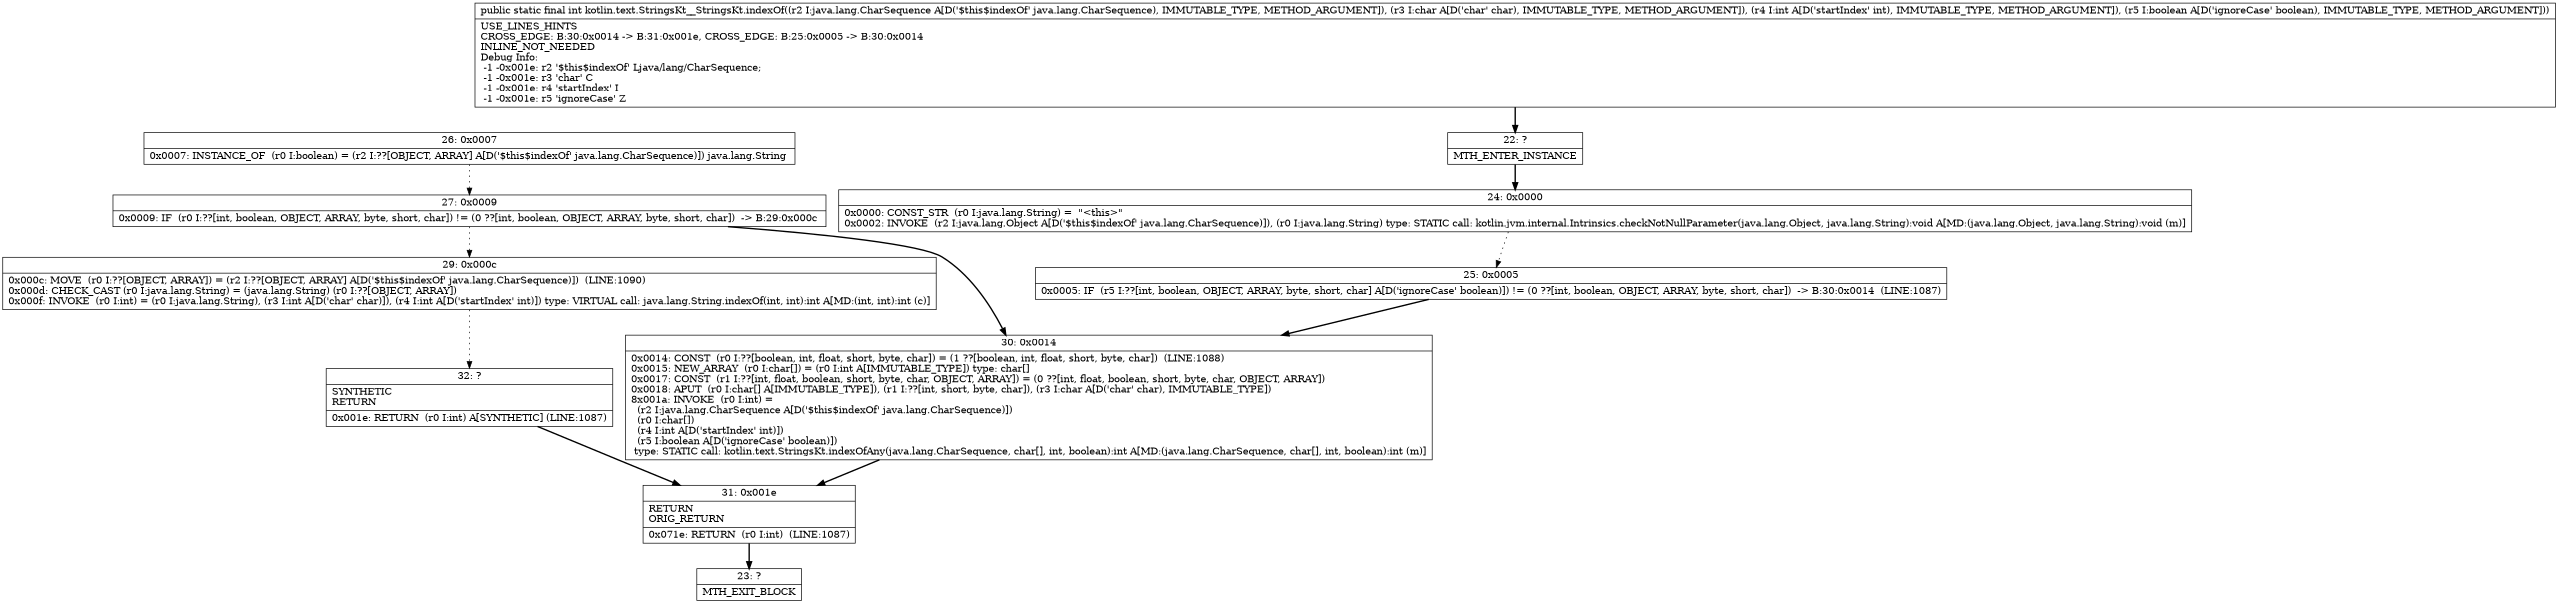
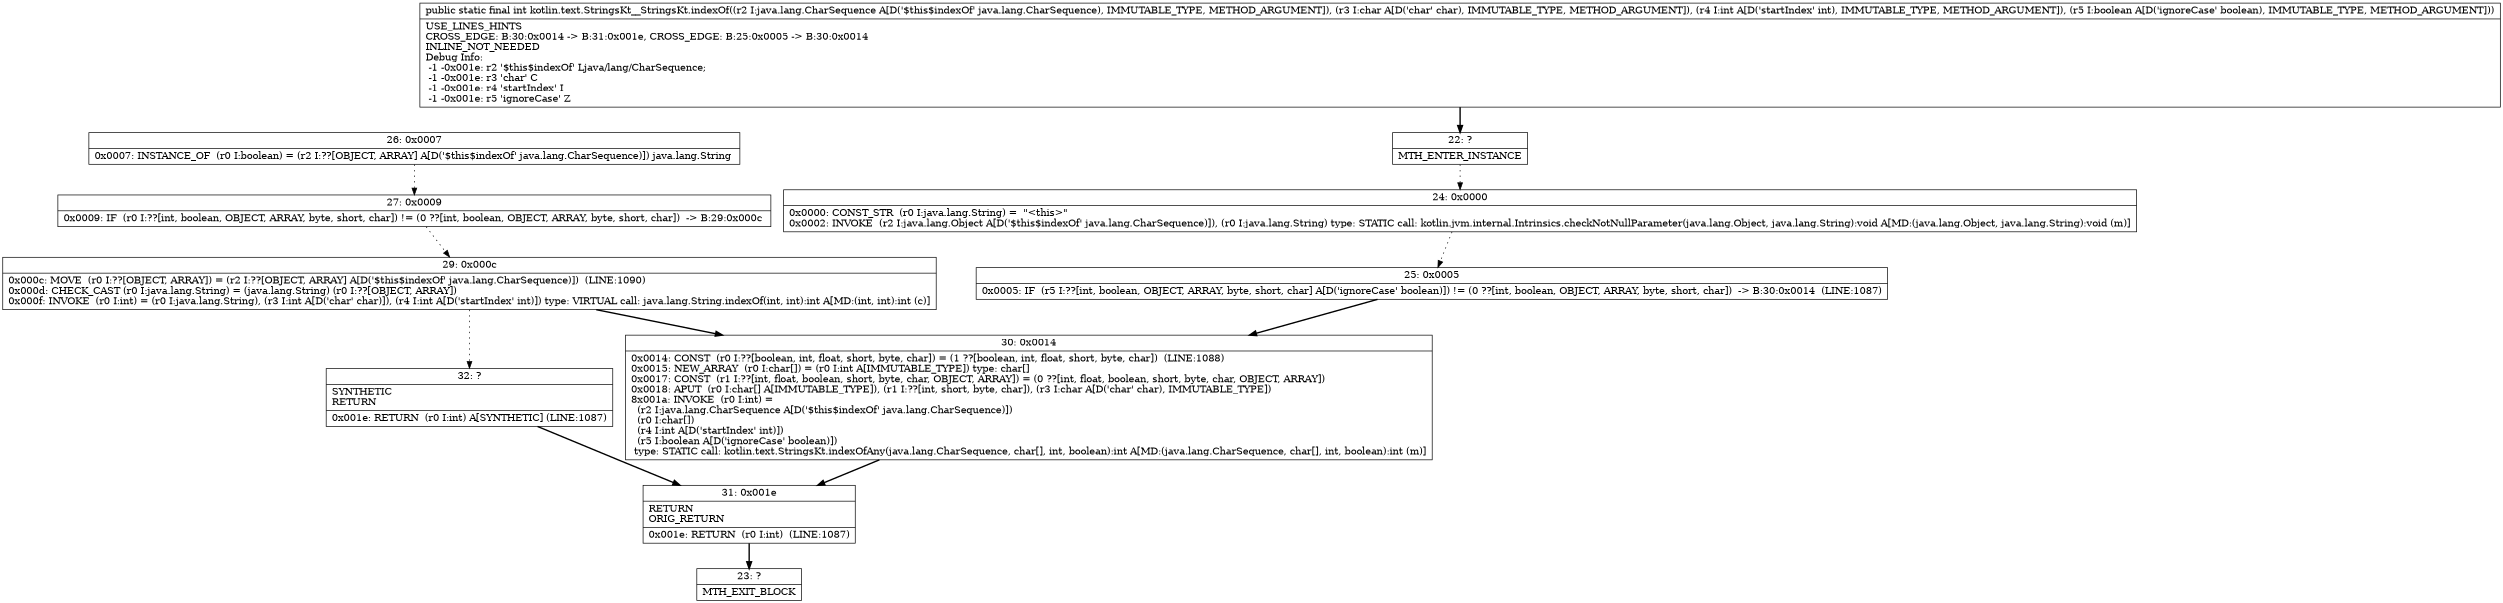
edge "22: ?" -> "24: 0x0000": style bold -> dotted
edge "27: 0x0009" -> "30: 0x0014": now "29: 0x000c" -> "30: 0x0014"
node "31: 0x001e": text "0x071e: RETURN  (r0 I:int)  (LINE:1087)" -> "0x001e: RETURN  (r0 I:int)  (LINE:1087)"
